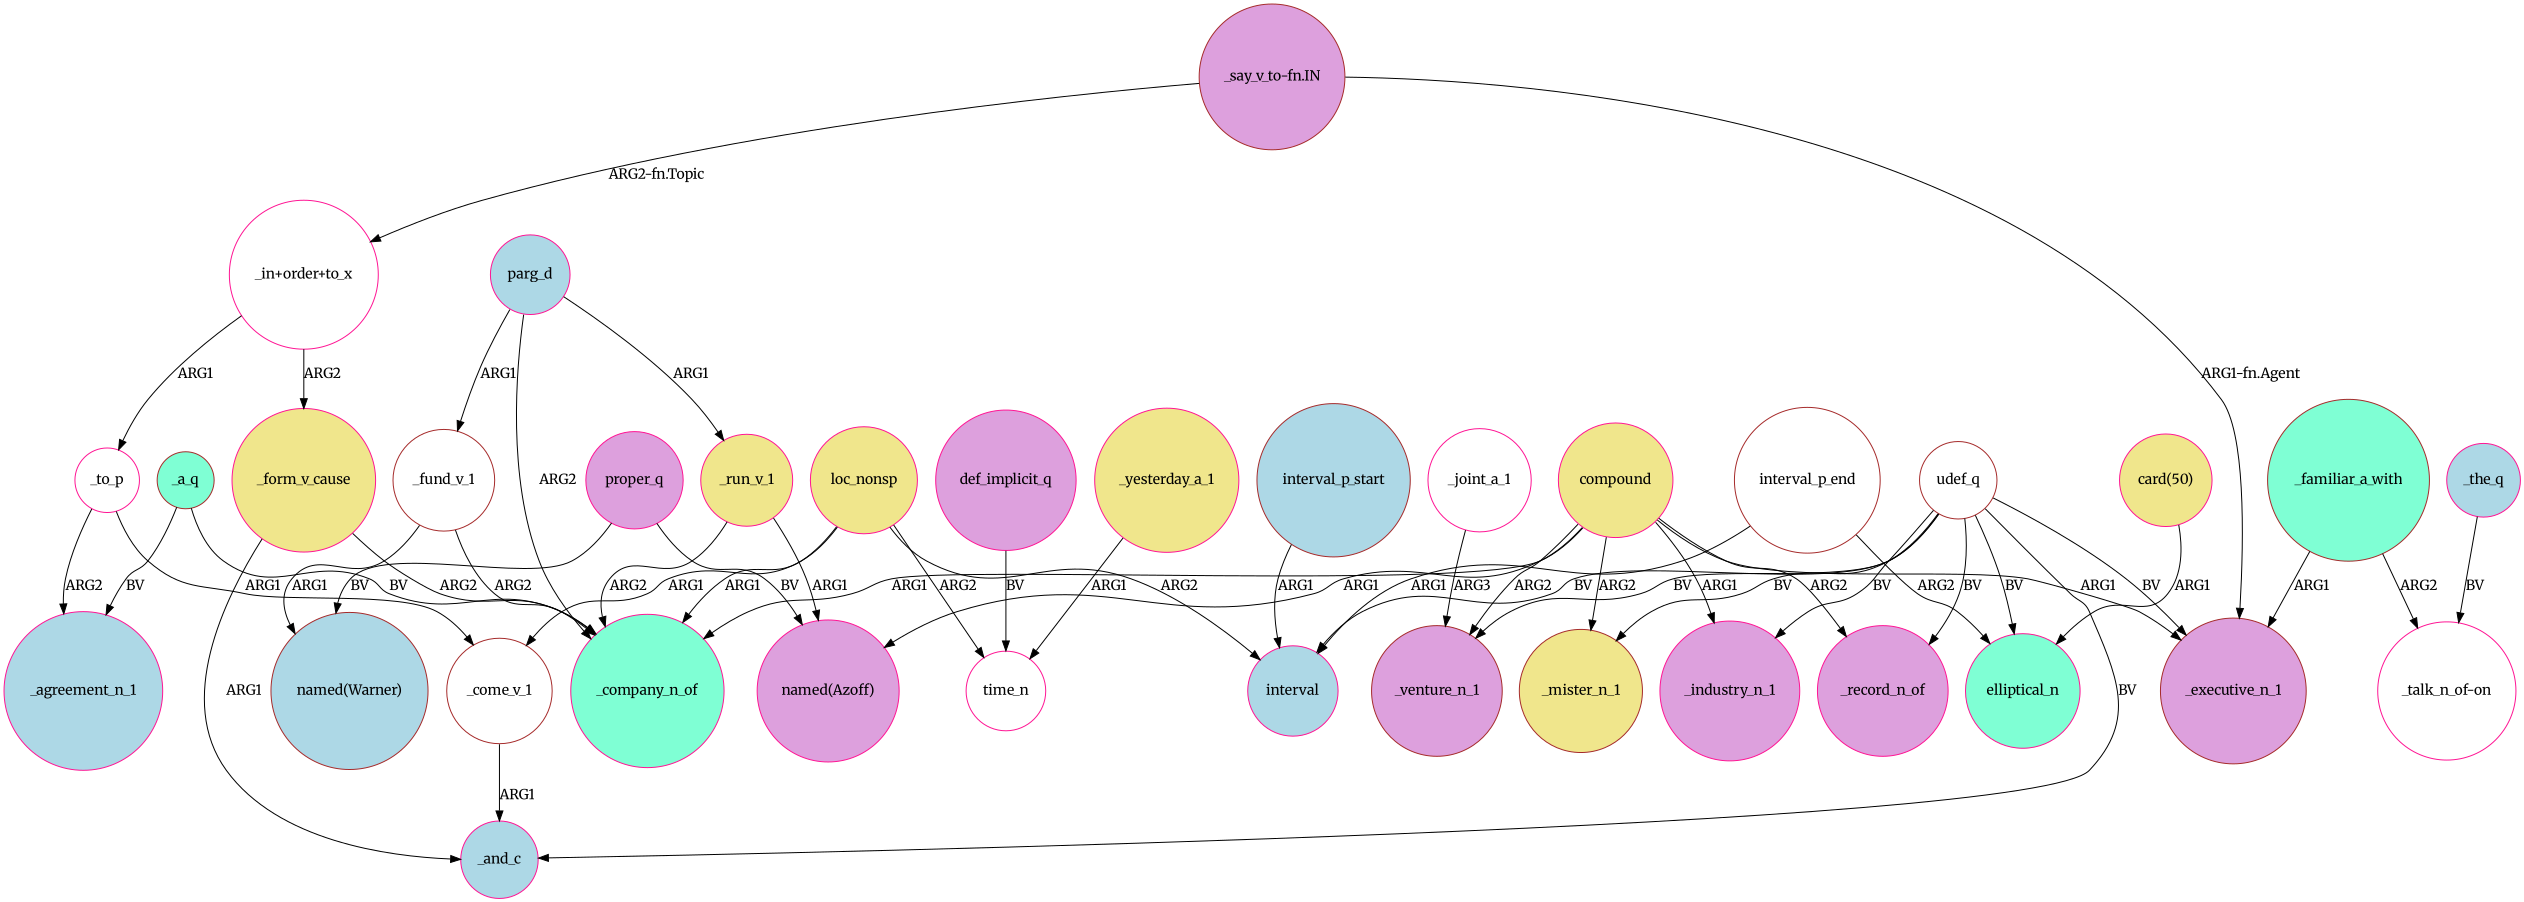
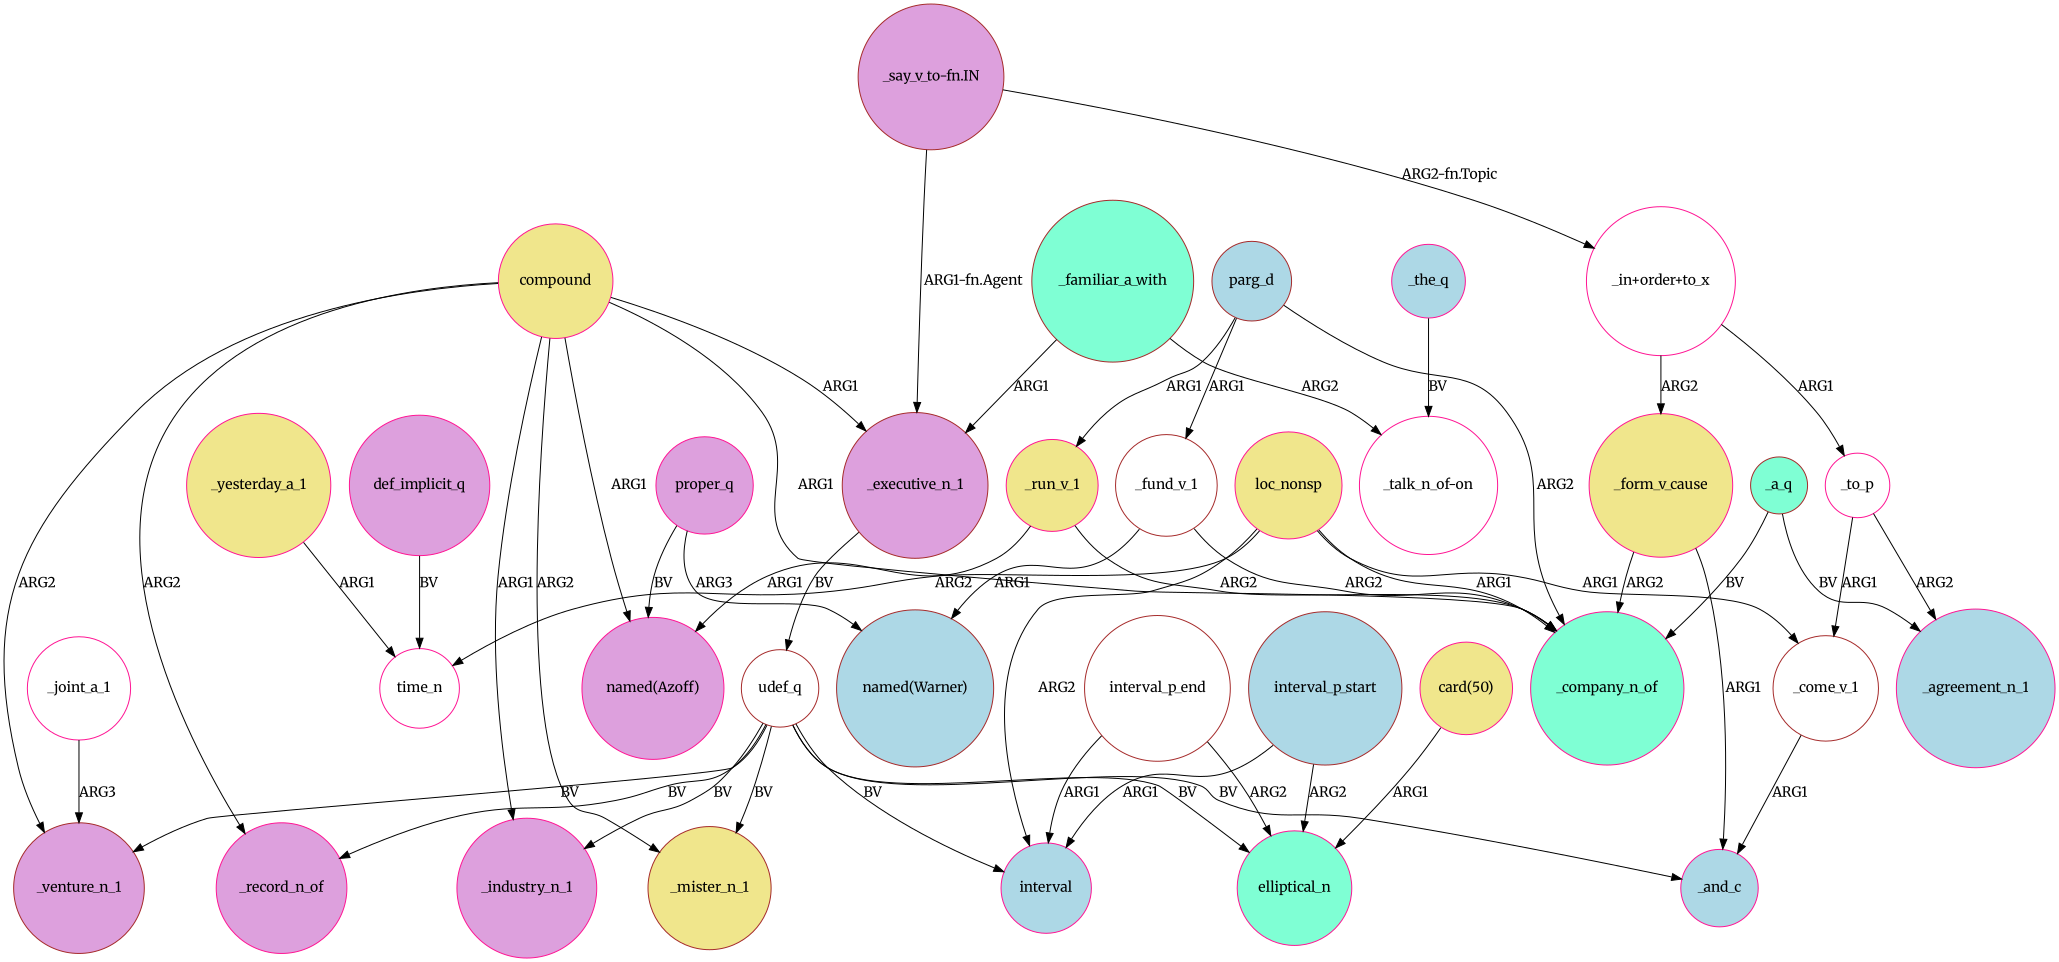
node "parg_d": color deeppink -> brown
edge "udef_q" -> "_executive_n_1": reversed
edge "proper_q" -> "named(Warner)": label "BV" -> "ARG3"
edge "interval_p_start" -> "elliptical_n": added, label "ARG2"
